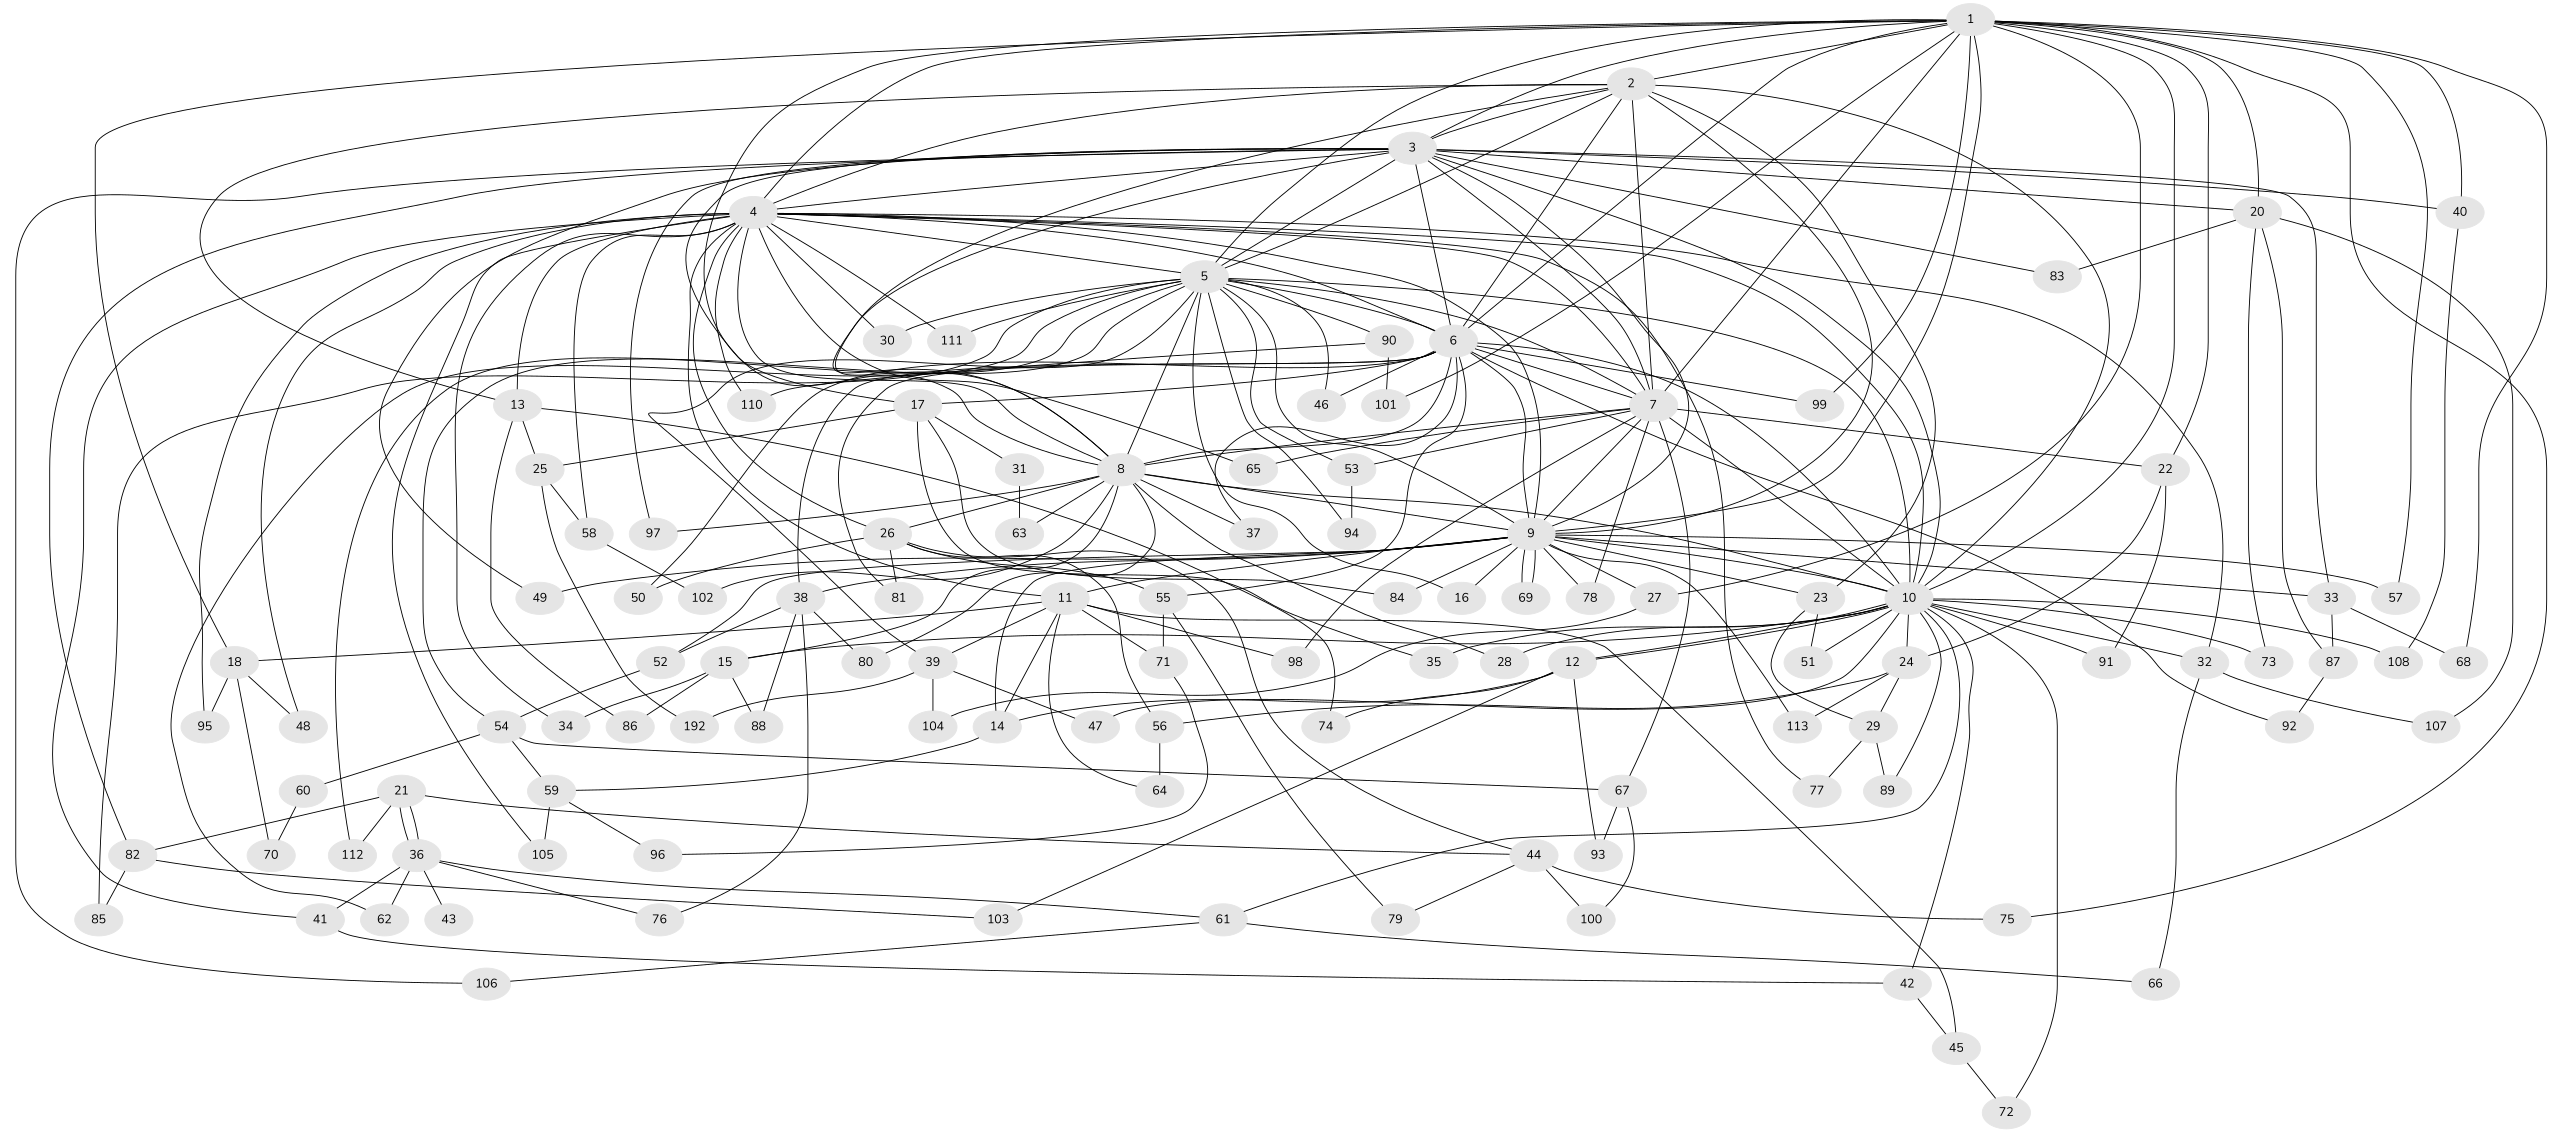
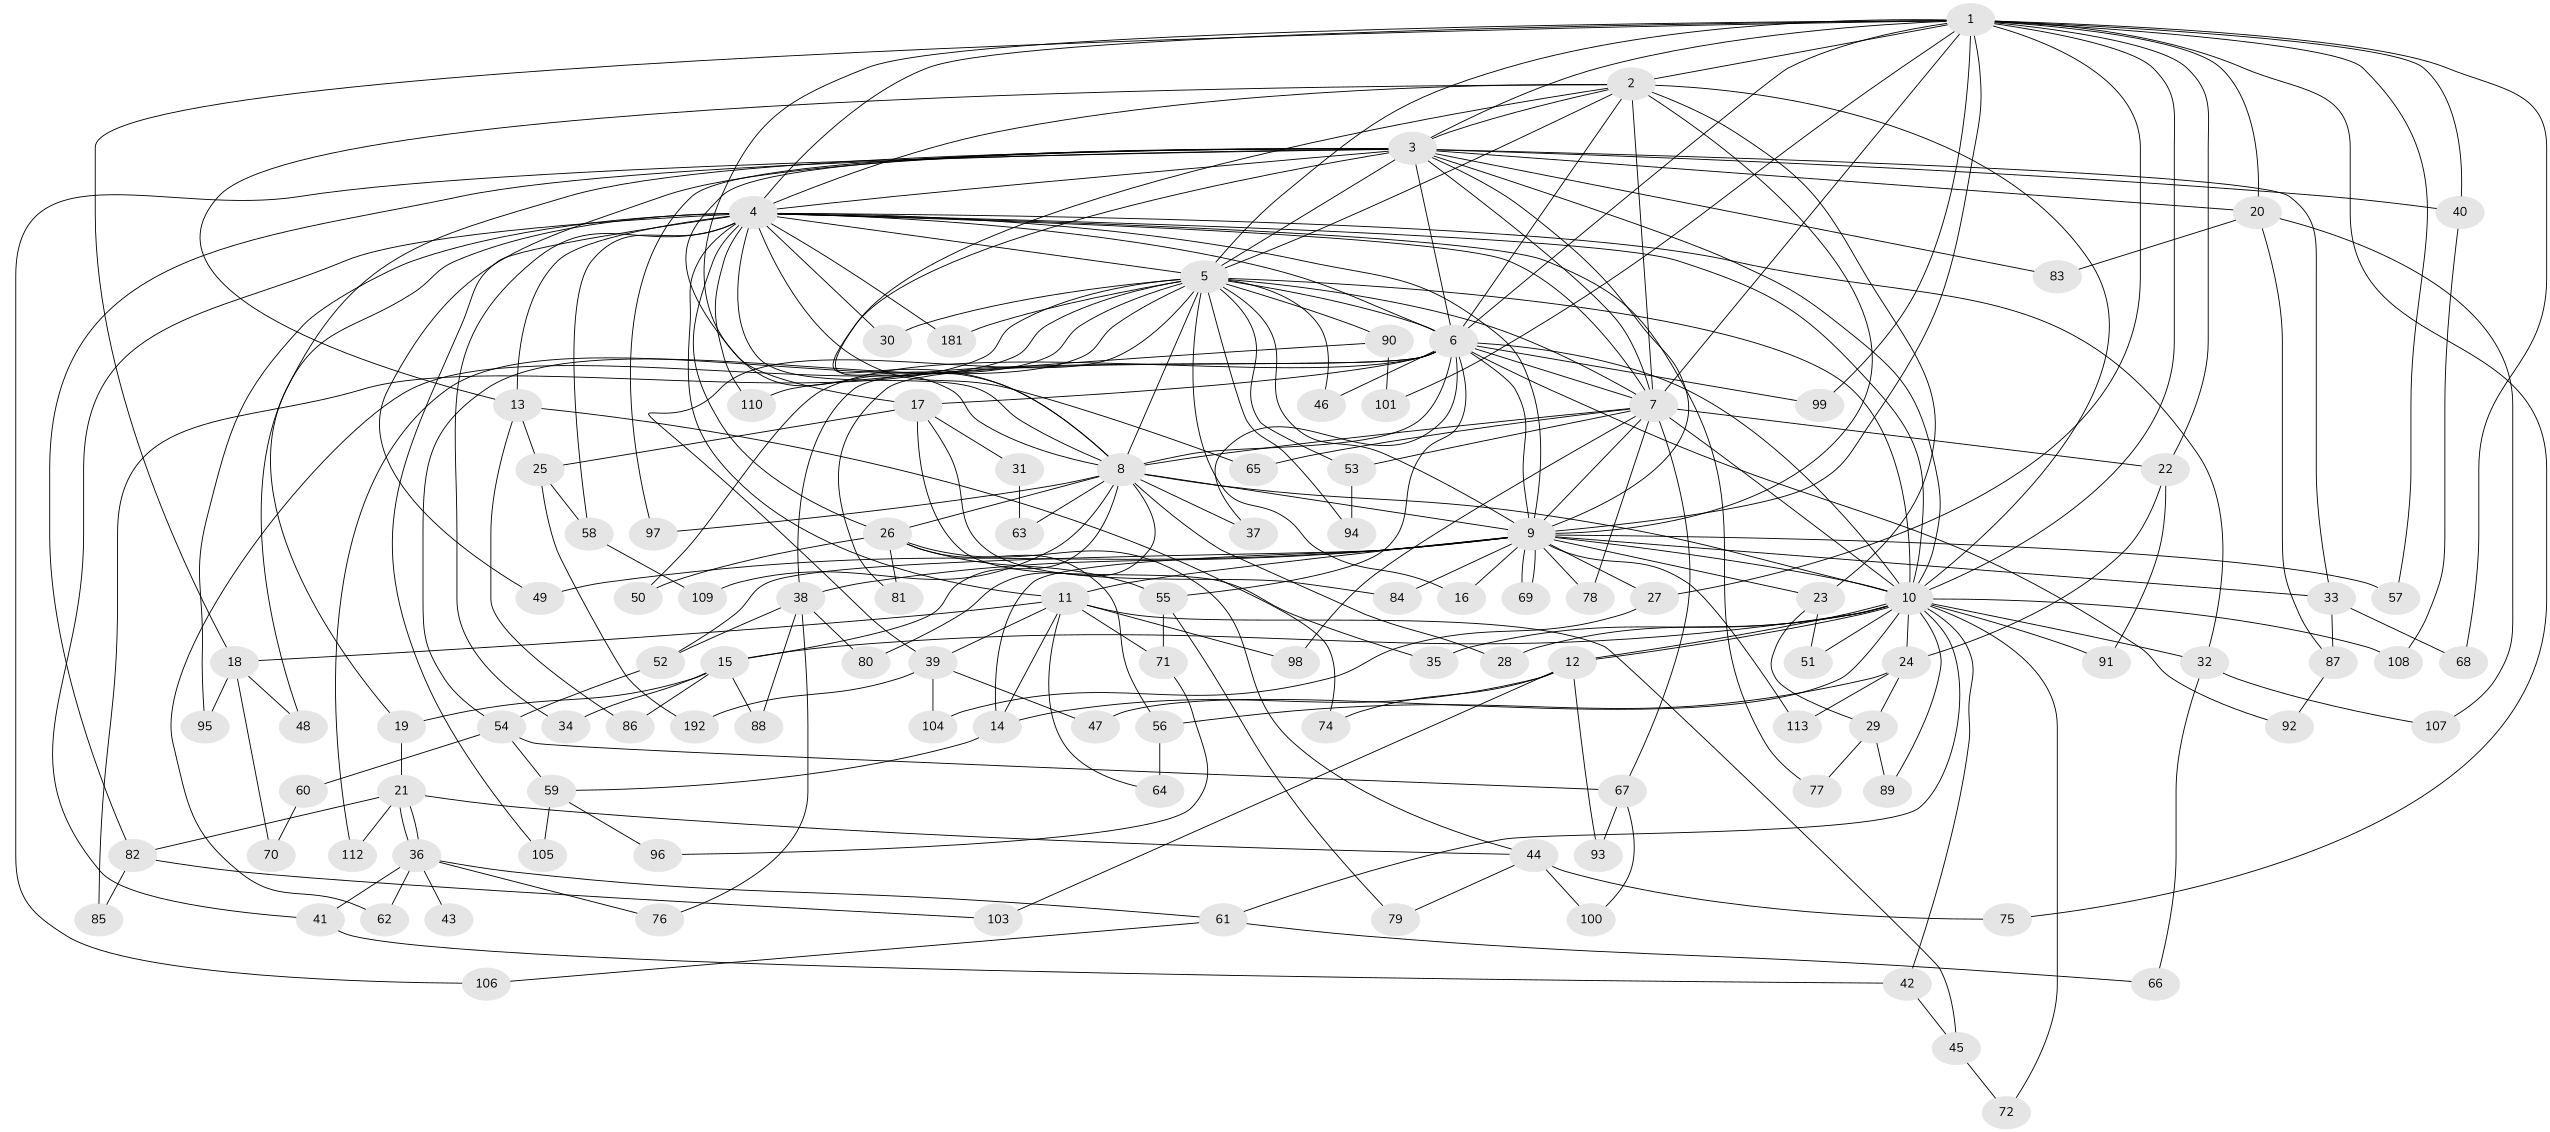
node "111": label "111" -> "181"
node "102": label "102" -> "109"
node "73": removed
node "19": added
